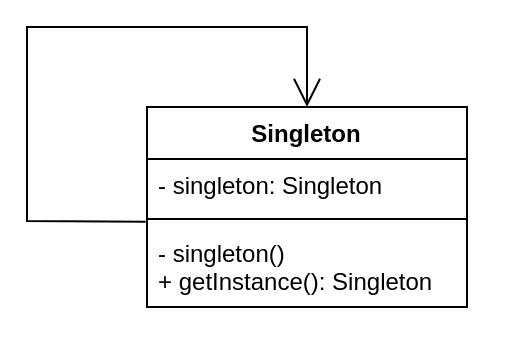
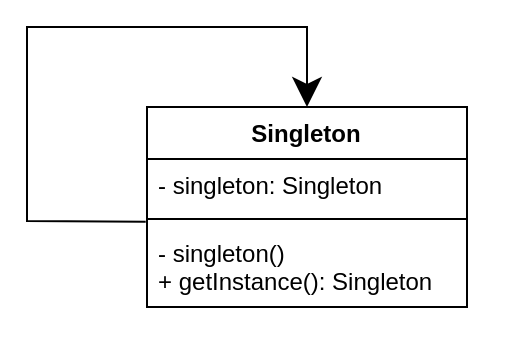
edge "- singleton() + getInstance(): Singleton" -> "Singleton": arrowhead open -> classic
